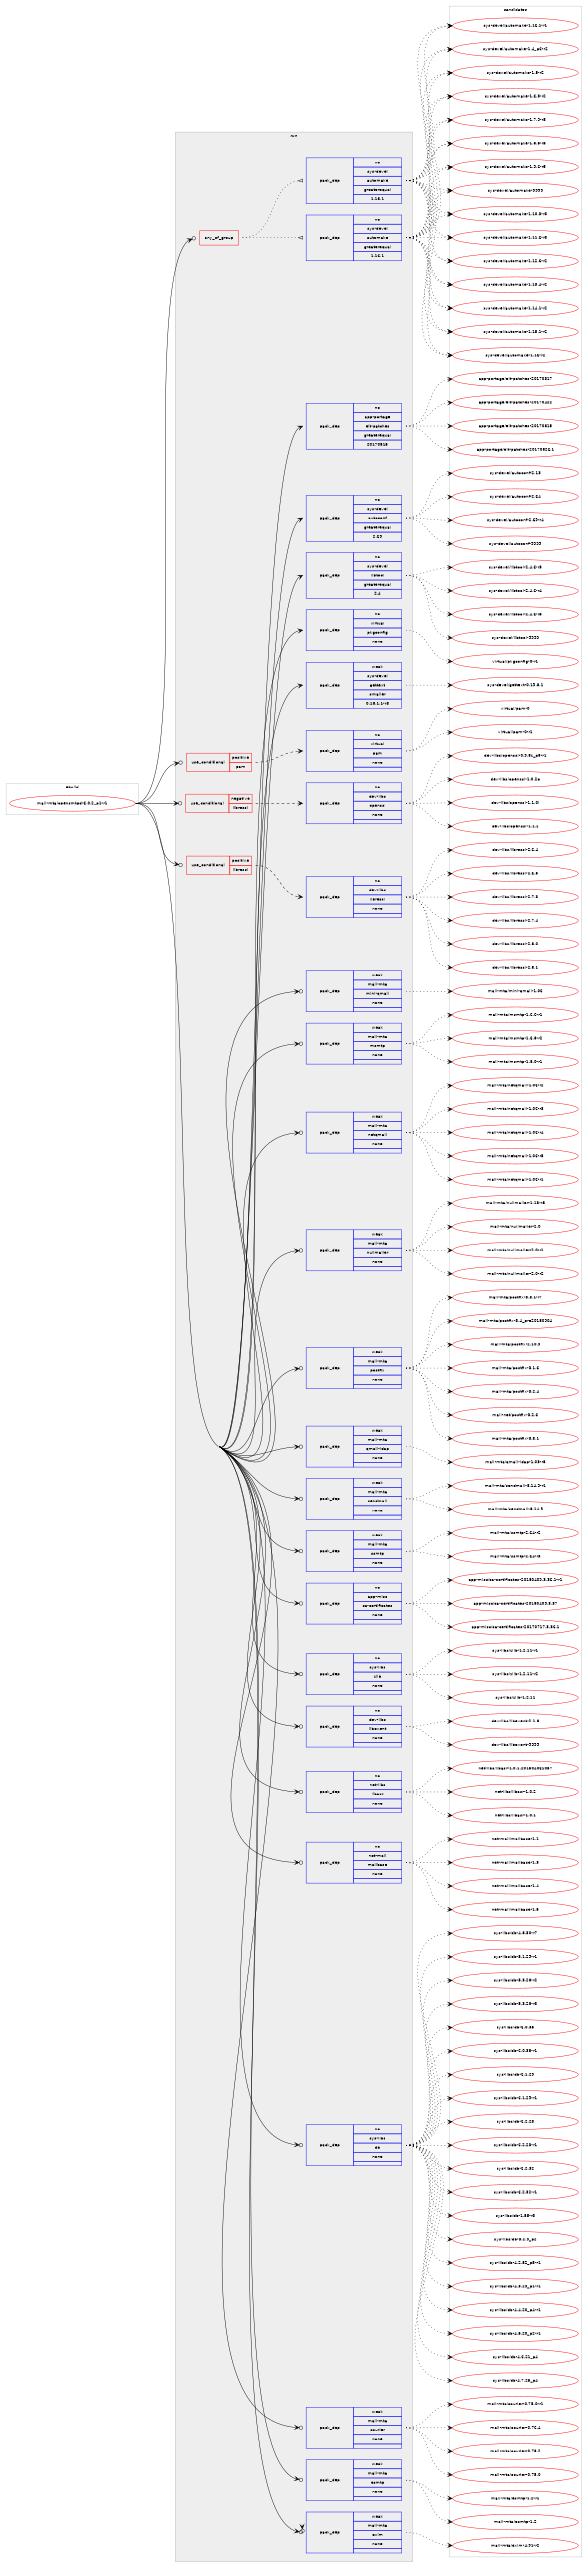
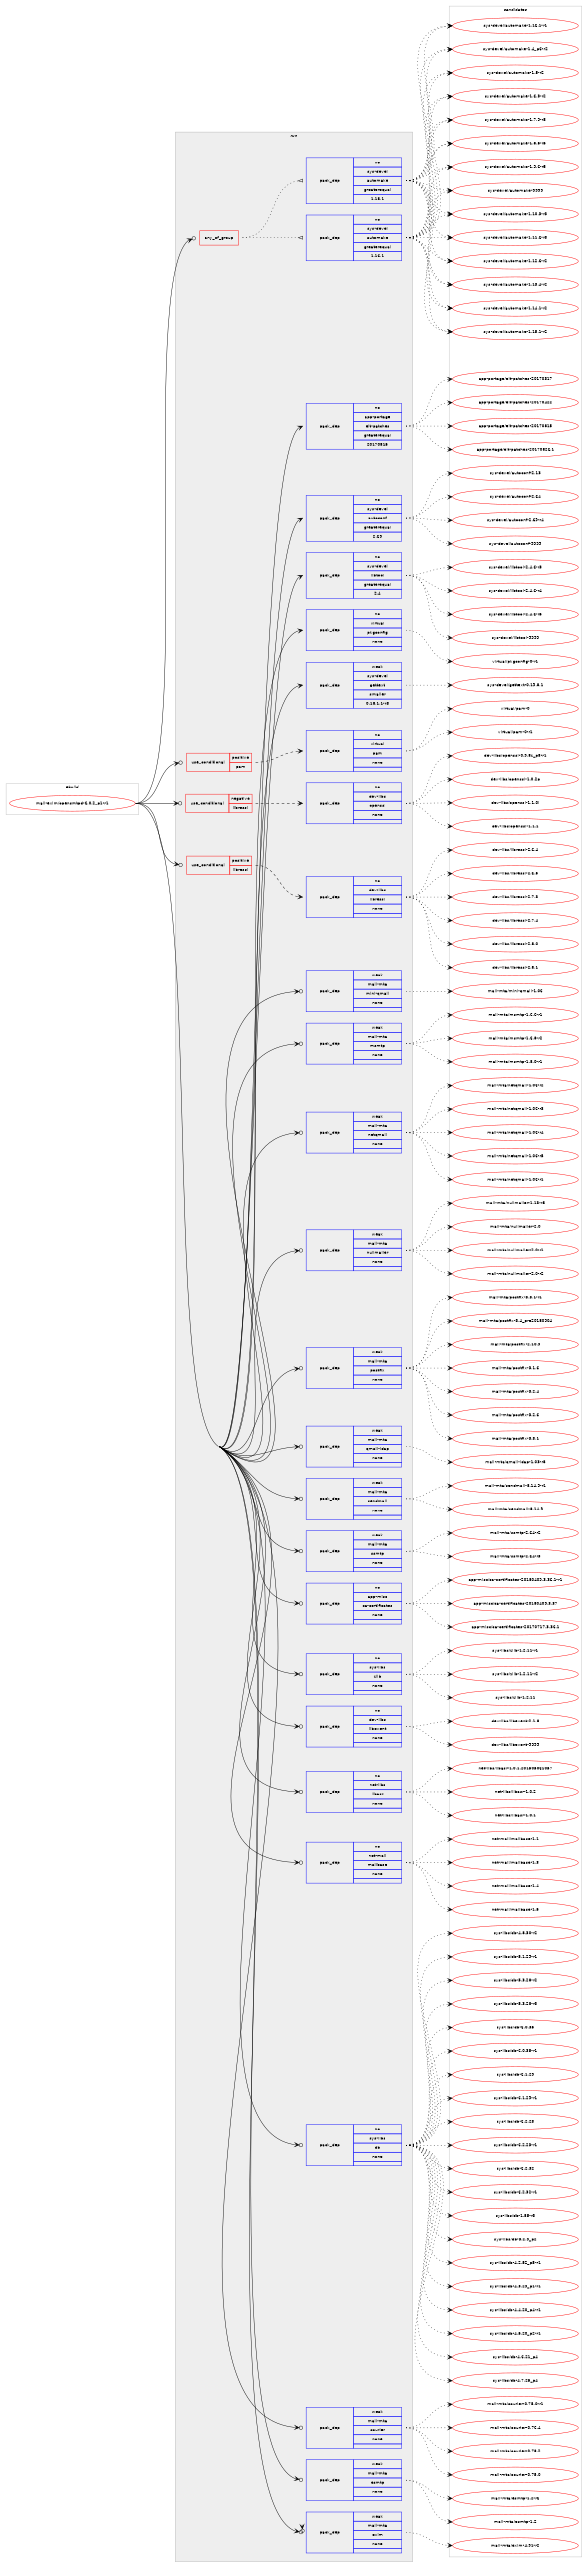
node "sys-devel/automake-1.16-r2": removed
node "mail-mta/opensmtpd-6.0.2_p1-r1": label "mail-mta/opensmtpd-6.0.2_p1-r1" -> "mail-exim/opensmtpd-6.0.2_p1-r1"
node "mail-mta/postfix-3.3.1-r7": label "mail-mta/postfix-3.3.1-r7" -> "mail-mta/postfix-3.3.1-r1"
node "mail-net/postfix-3.2.6": label "mail-net/postfix-3.2.6" -> "mail-mta/postfix-3.2.6"
node "net-libs/libasr-1.0.1.201504061057": label "net-libs/libasr-1.0.1.201504061057" -> "net-libs/libasr-1.0.1.201505061057"
node "sys-libs/db-4.8.30-r7": label "sys-libs/db-4.8.30-r7" -> "sys-libs/db-4.8.30-r2"
node "mail-mta/esmtp-1.2-r1": label "mail-mta/esmtp-1.2-r1" -> "mail-mta/esmtp-1.2-r6"
